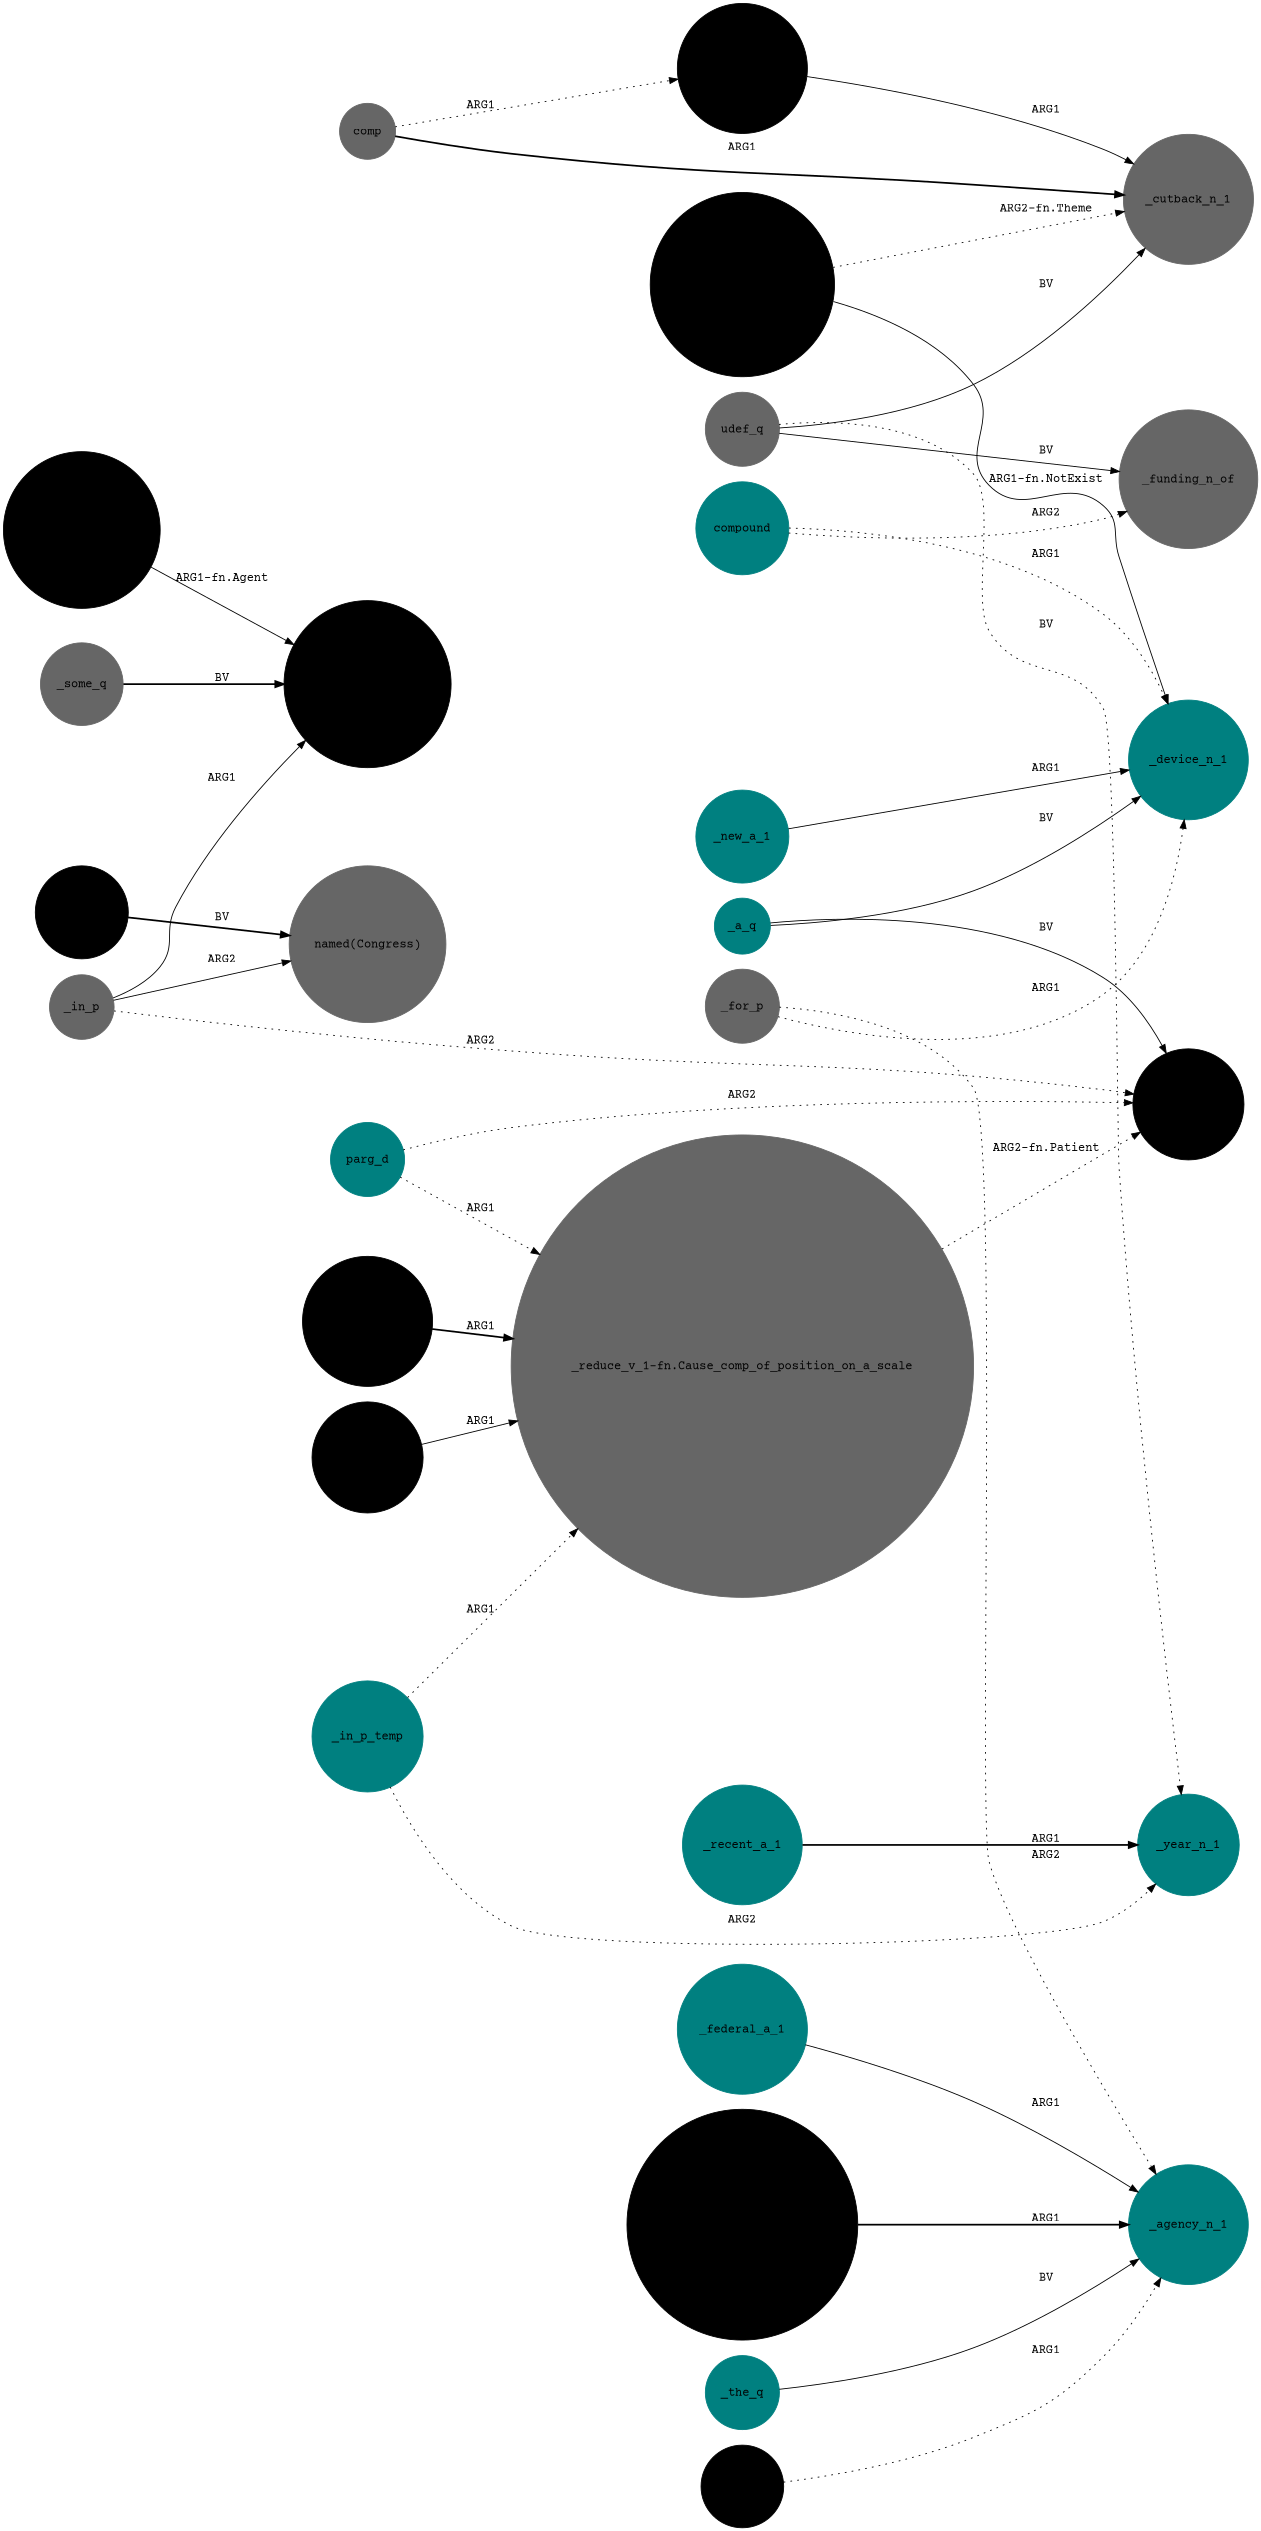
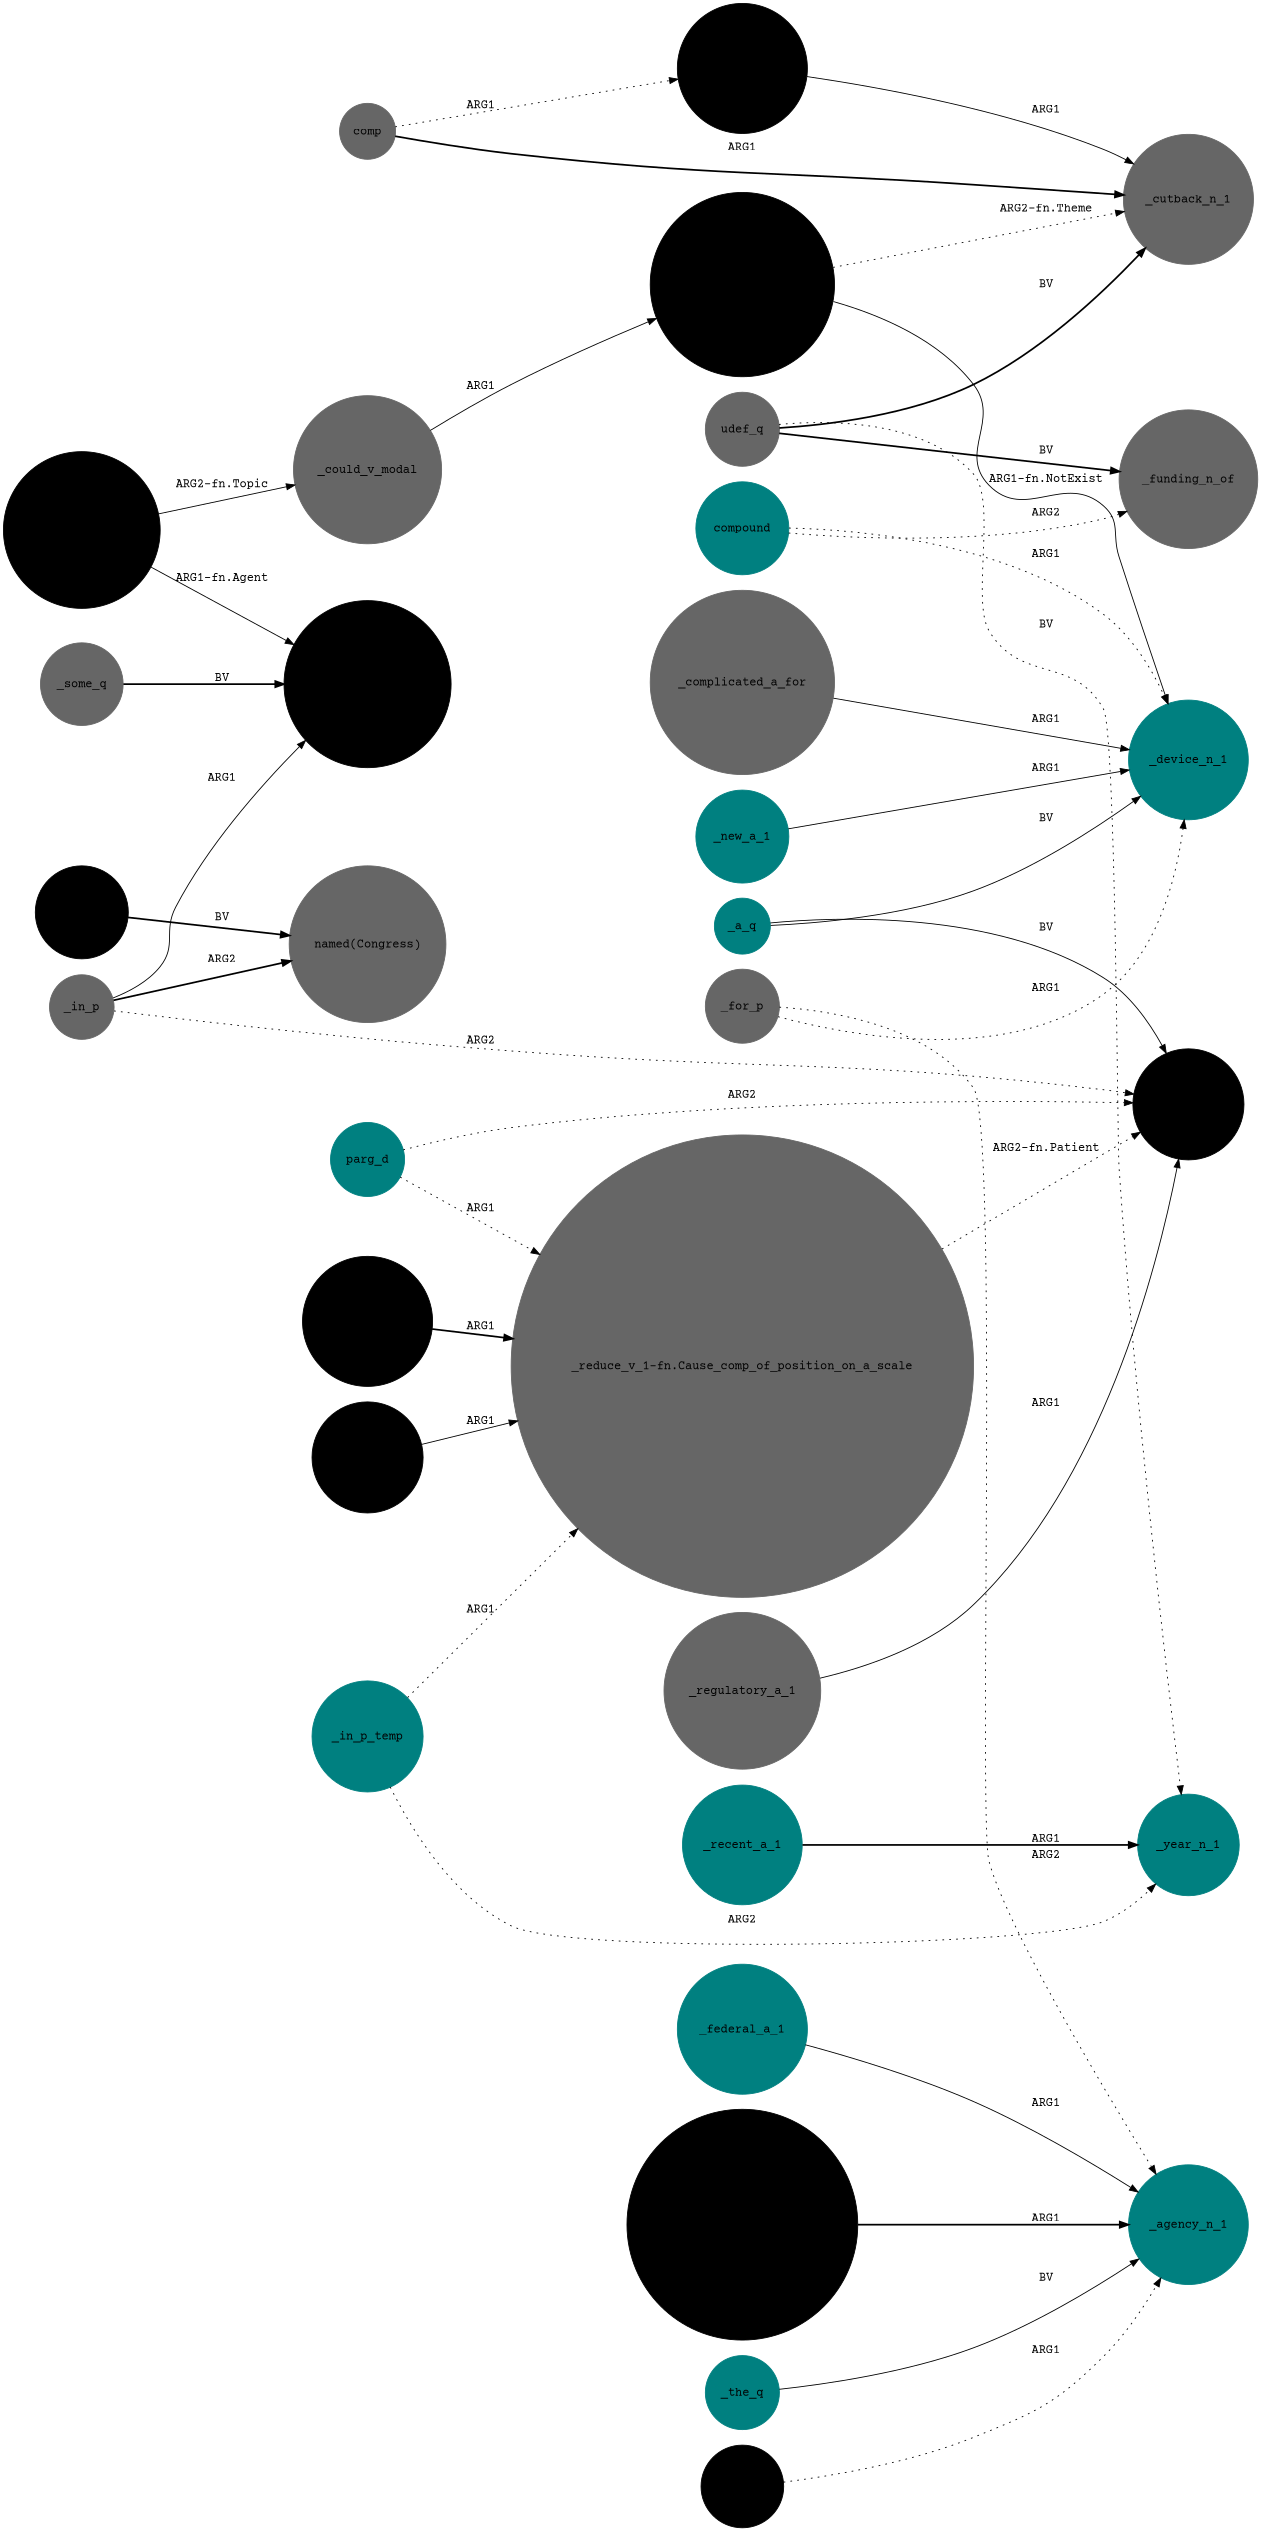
edge "udef_q" -> "_cutback_n_1": style solid -> bold
edge "udef_q" -> "_funding_n_of": style solid -> bold
node "_could_v_modal": added
node "_complicated_a_for": added
edge "_in_p" -> "named(Congress)": style solid -> bold
node "_regulatory_a_1": added
